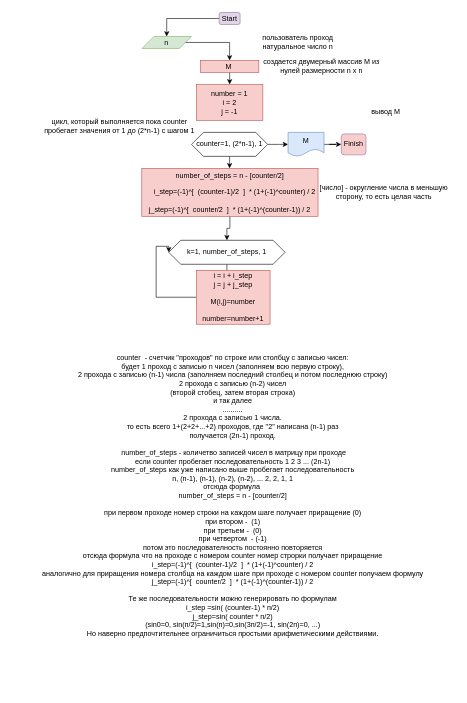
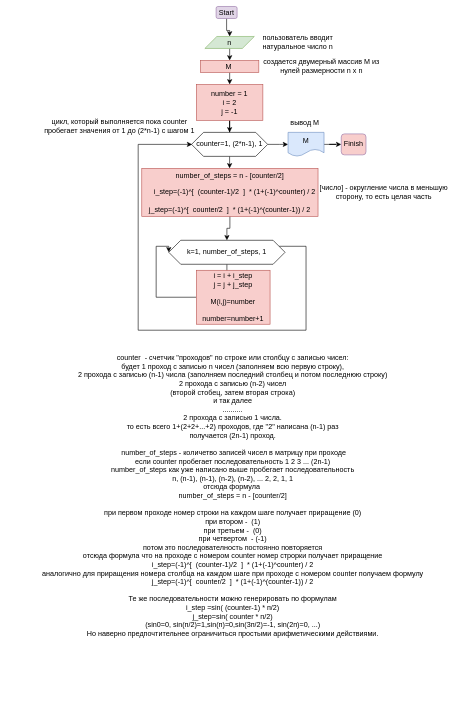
node "Start": moved (230, 18) -> (227, 12)
node "n": moved (167, 42) -> (230, 42)
node "пользователь проход натуральное число n": label "пользователь проход натуральное число n" -> "пользователь вводит натуральное число n"
node "вывод М": moved (387, 111) -> (306, 123)
edge "number = 1 i = 2 j = -1" -> "counter=1, (2*n-1), 1": added
edge "k=1, number_of_steps, 1" -> "counter=1, (2*n-1), 1": added
